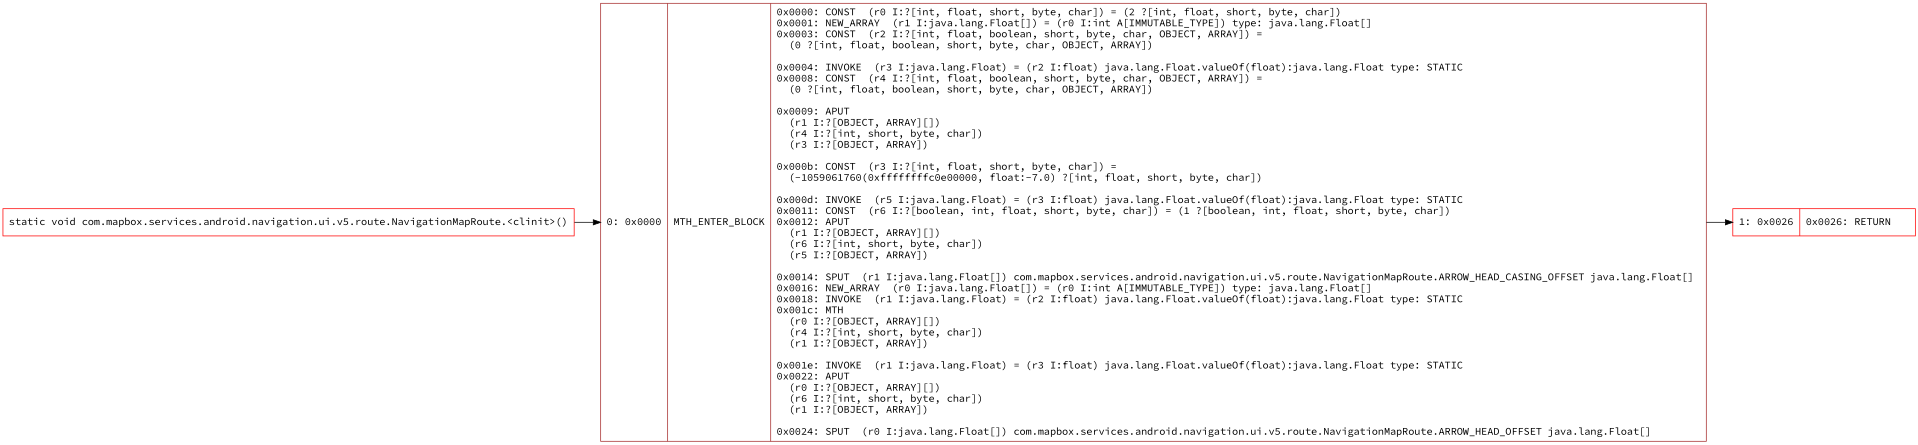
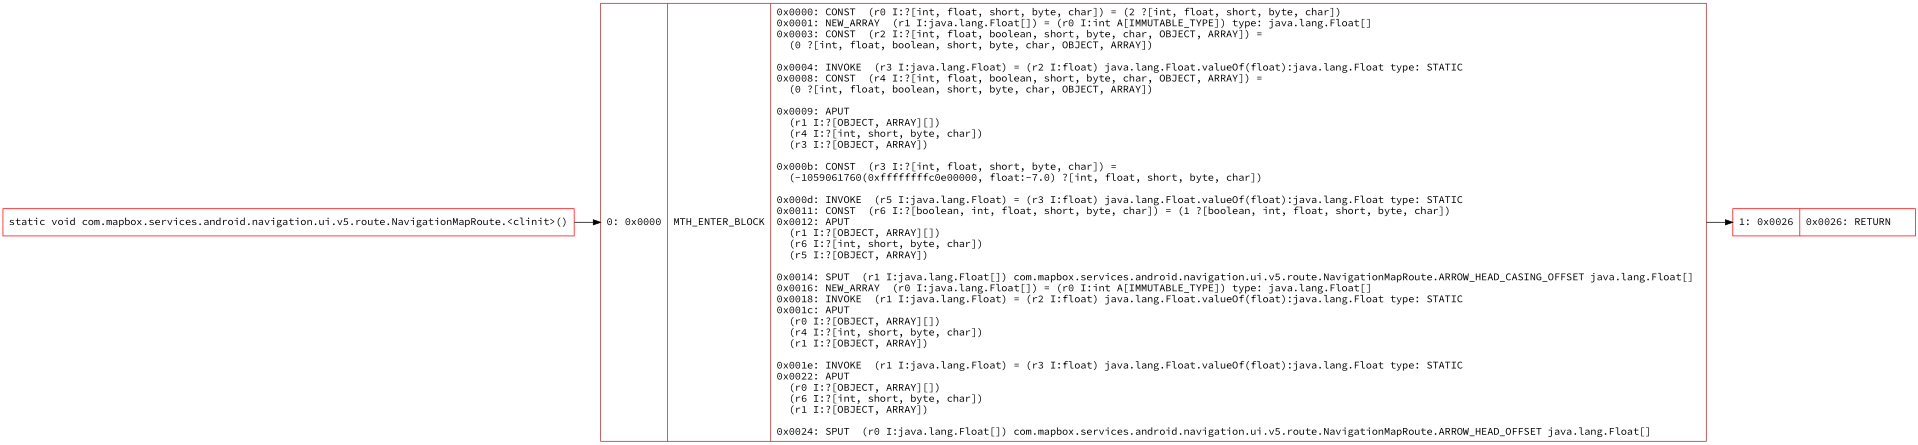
node "0: 0x0000": text "0x001c: MTH" -> "0x001c: APUT"
